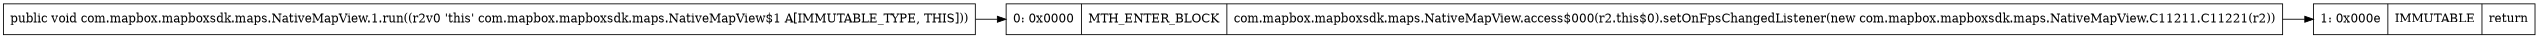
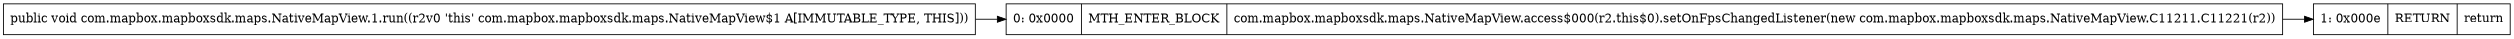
node "1: 0x000e": text "IMMUTABLE" -> "RETURN"
